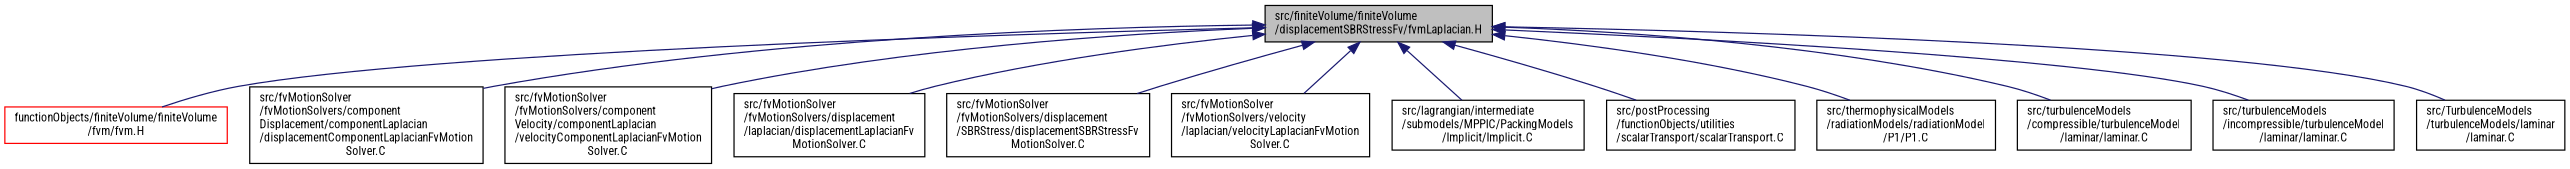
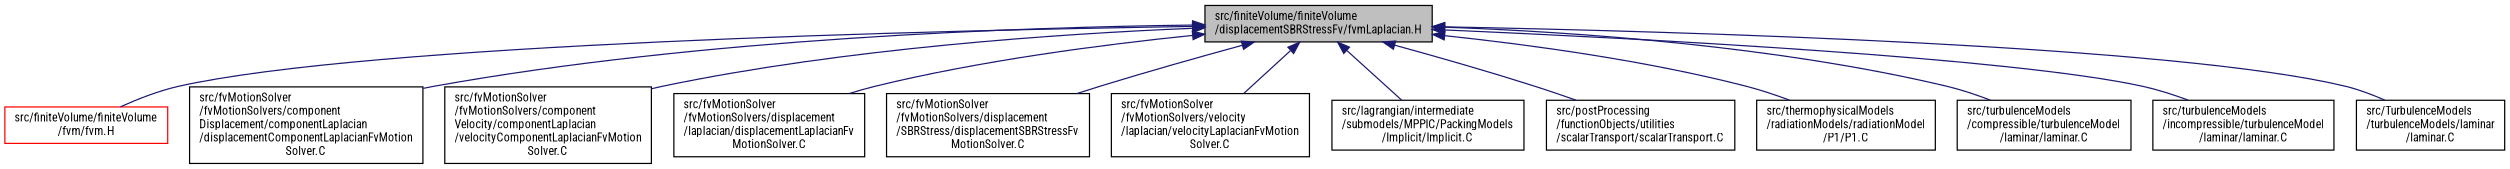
node "functionObjects/finiteVolume/finiteVolume /fvm/fvm.H": label "functionObjects/finiteVolume/finiteVolume /fvm/fvm.H" -> "src/finiteVolume/finiteVolume /fvm/fvm.H"
